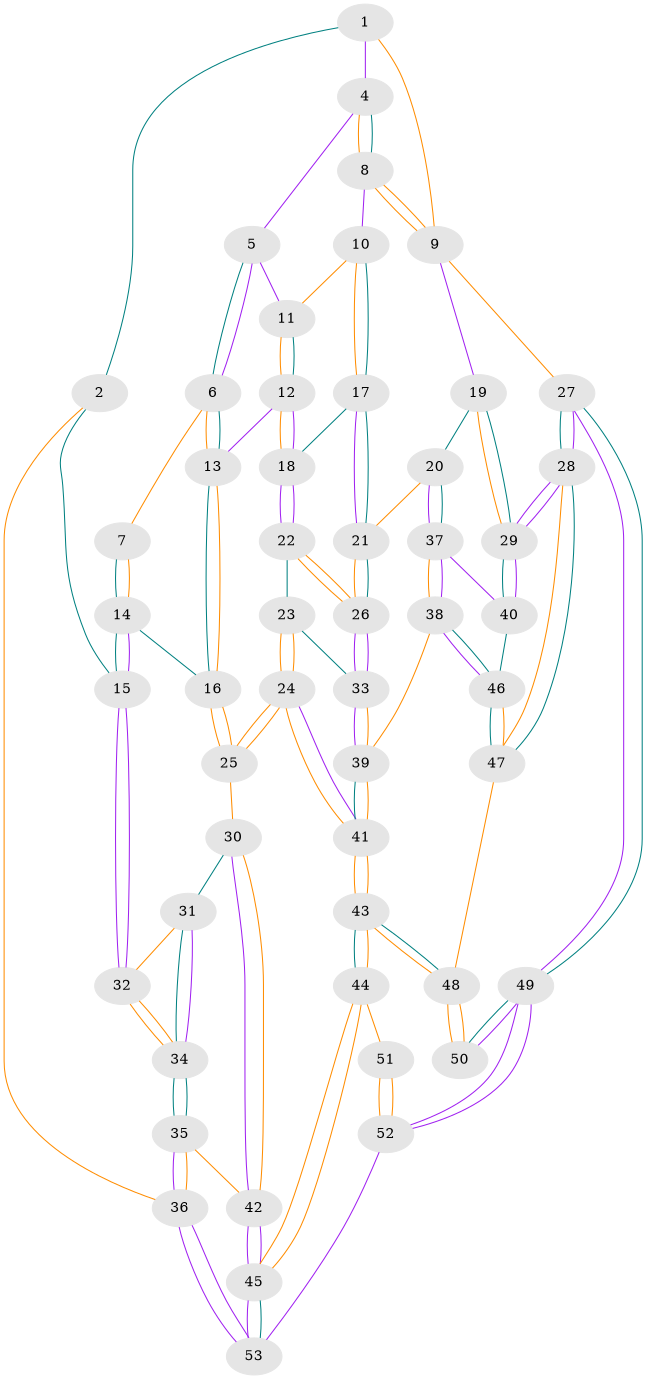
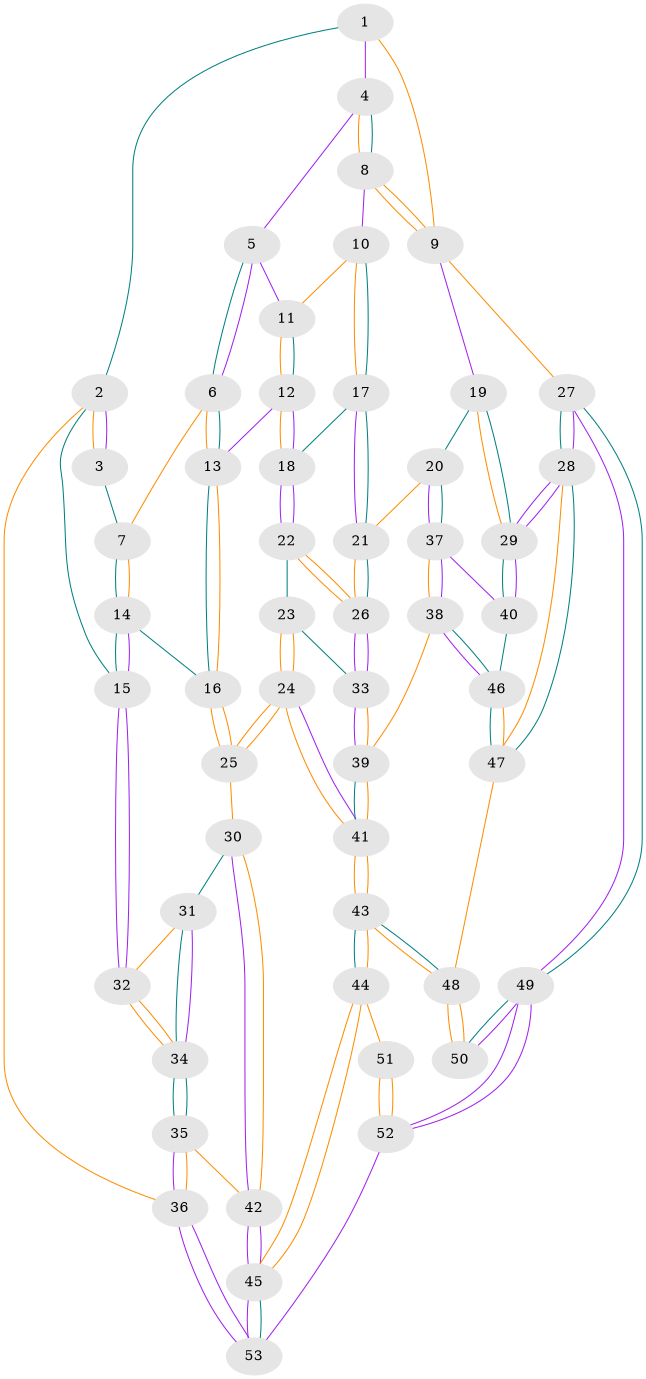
node "3": added
